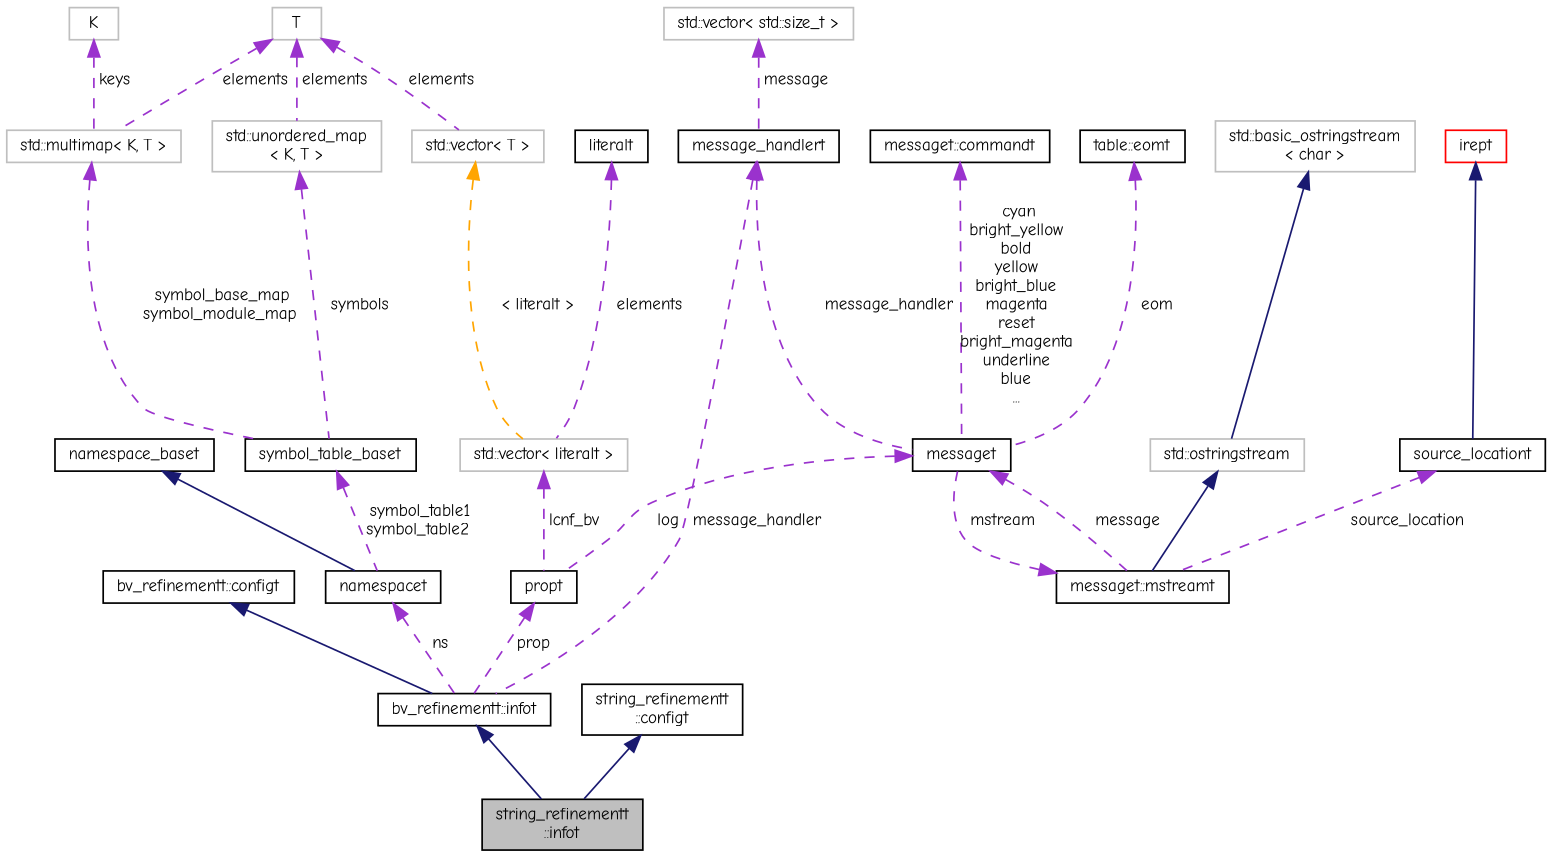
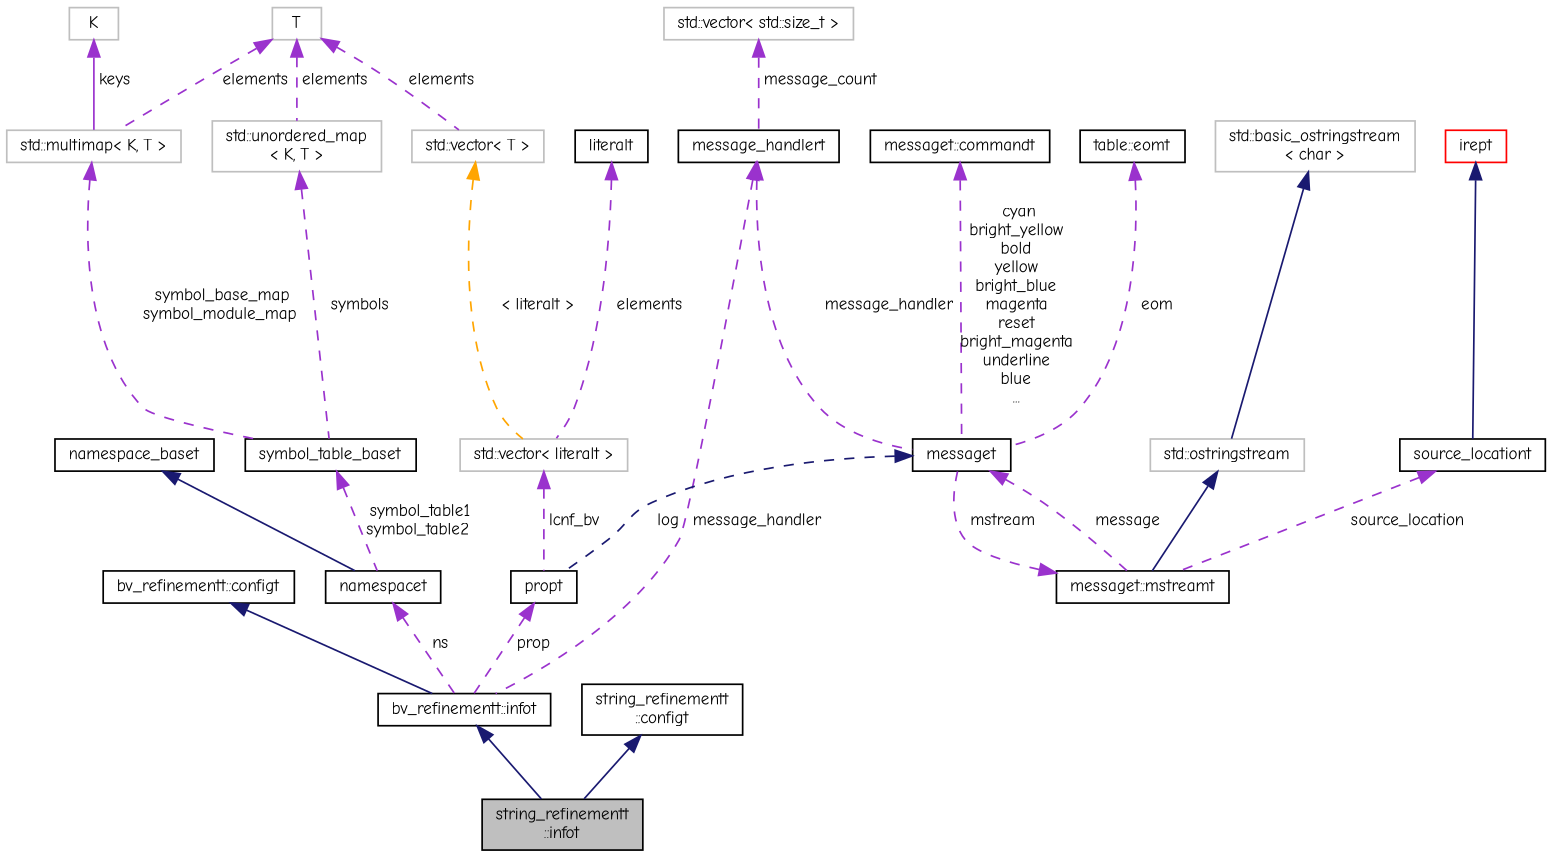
edge "message_handlert" -> "std::vector< std::size_t >": label " message" -> " message_count"
edge "std::multimap< K, T >" -> "K": style dashed -> solid
edge "propt" -> "messaget": color darkorchid3 -> midnightblue
